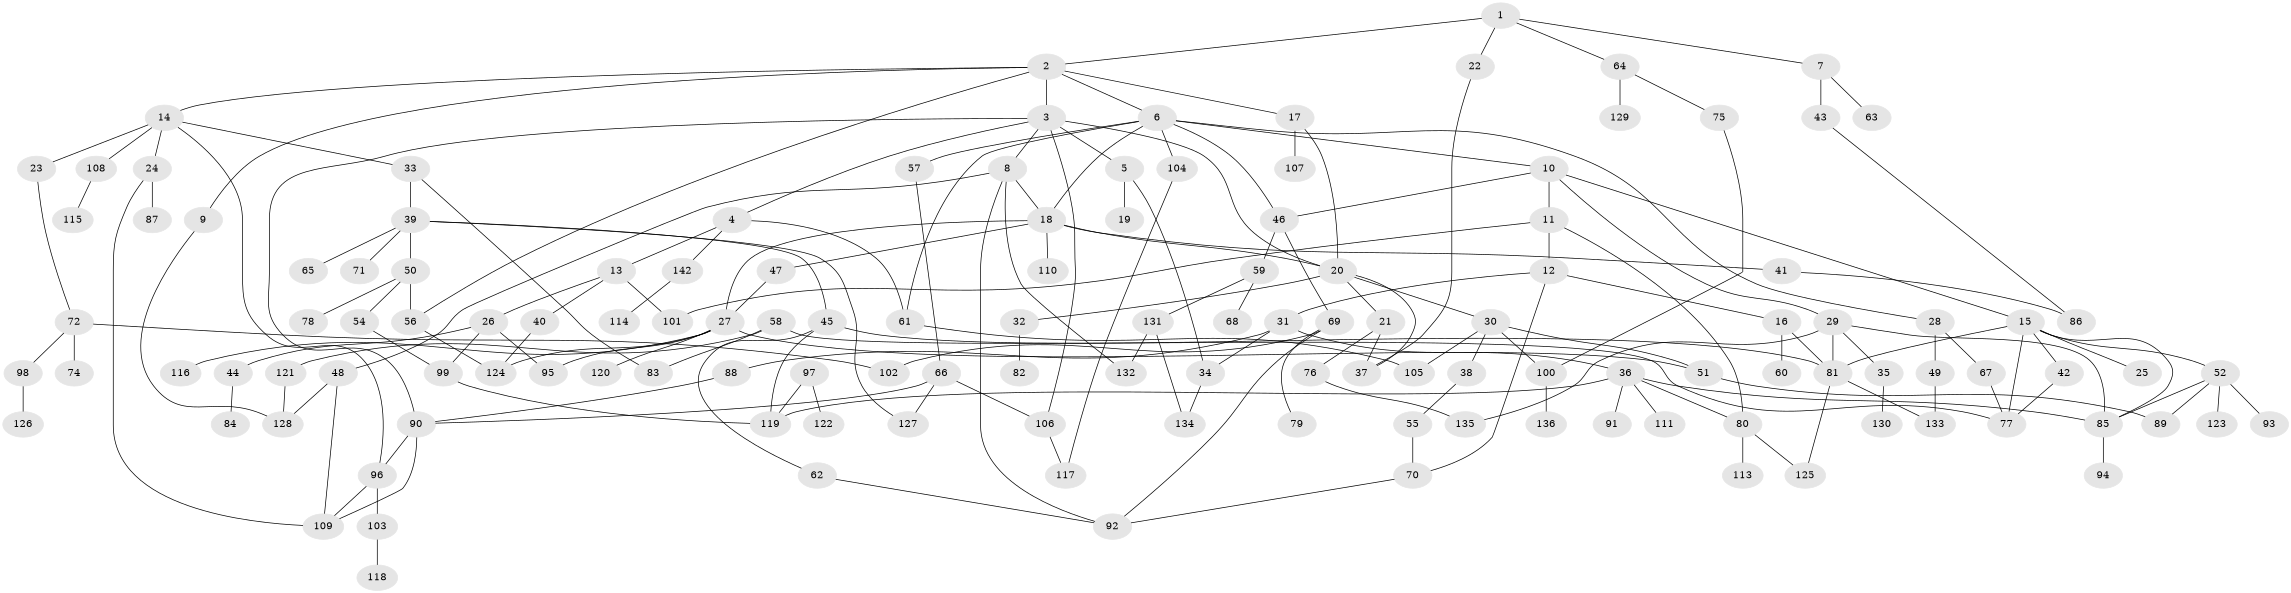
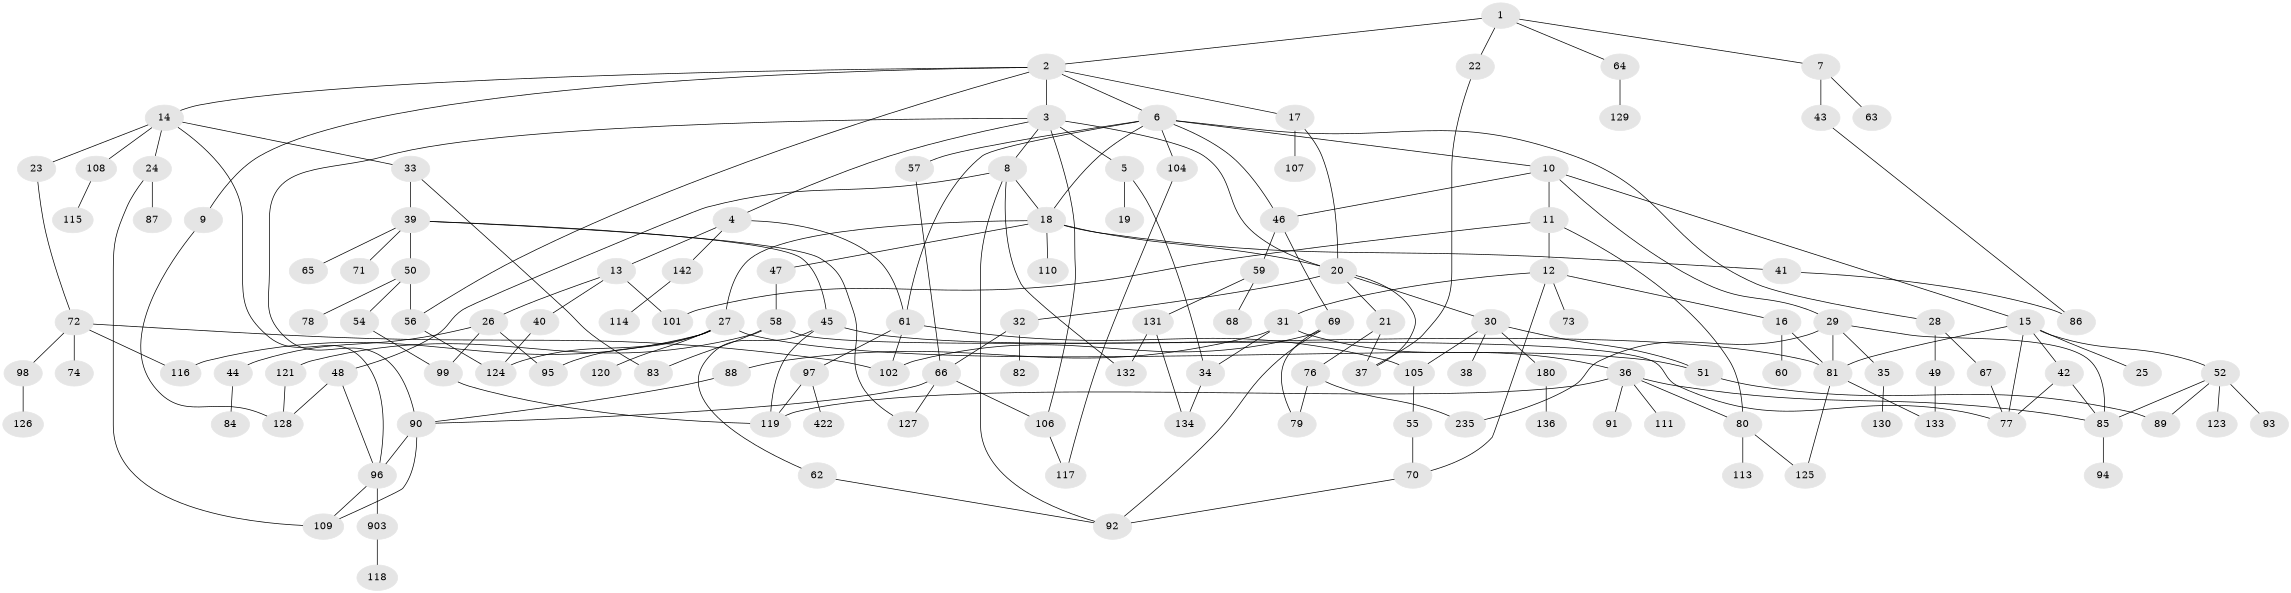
node "75": removed
edge "47" -- "27": now "47" -- "58"
node "73": added
edge "15" -- "85": now "42" -- "85"
edge "61" -- "102": added
edge "72" -- "116": added
edge "61" -- "97": added
edge "32" -- "66": added
node "100": label "100" -> "180"
edge "76" -- "79": added
edge "38" -- "55": now "105" -- "55"
node "122": label "122" -> "422"
node "135": label "135" -> "235"
edge "48" -- "109": now "48" -- "96"
node "103": label "103" -> "903"
